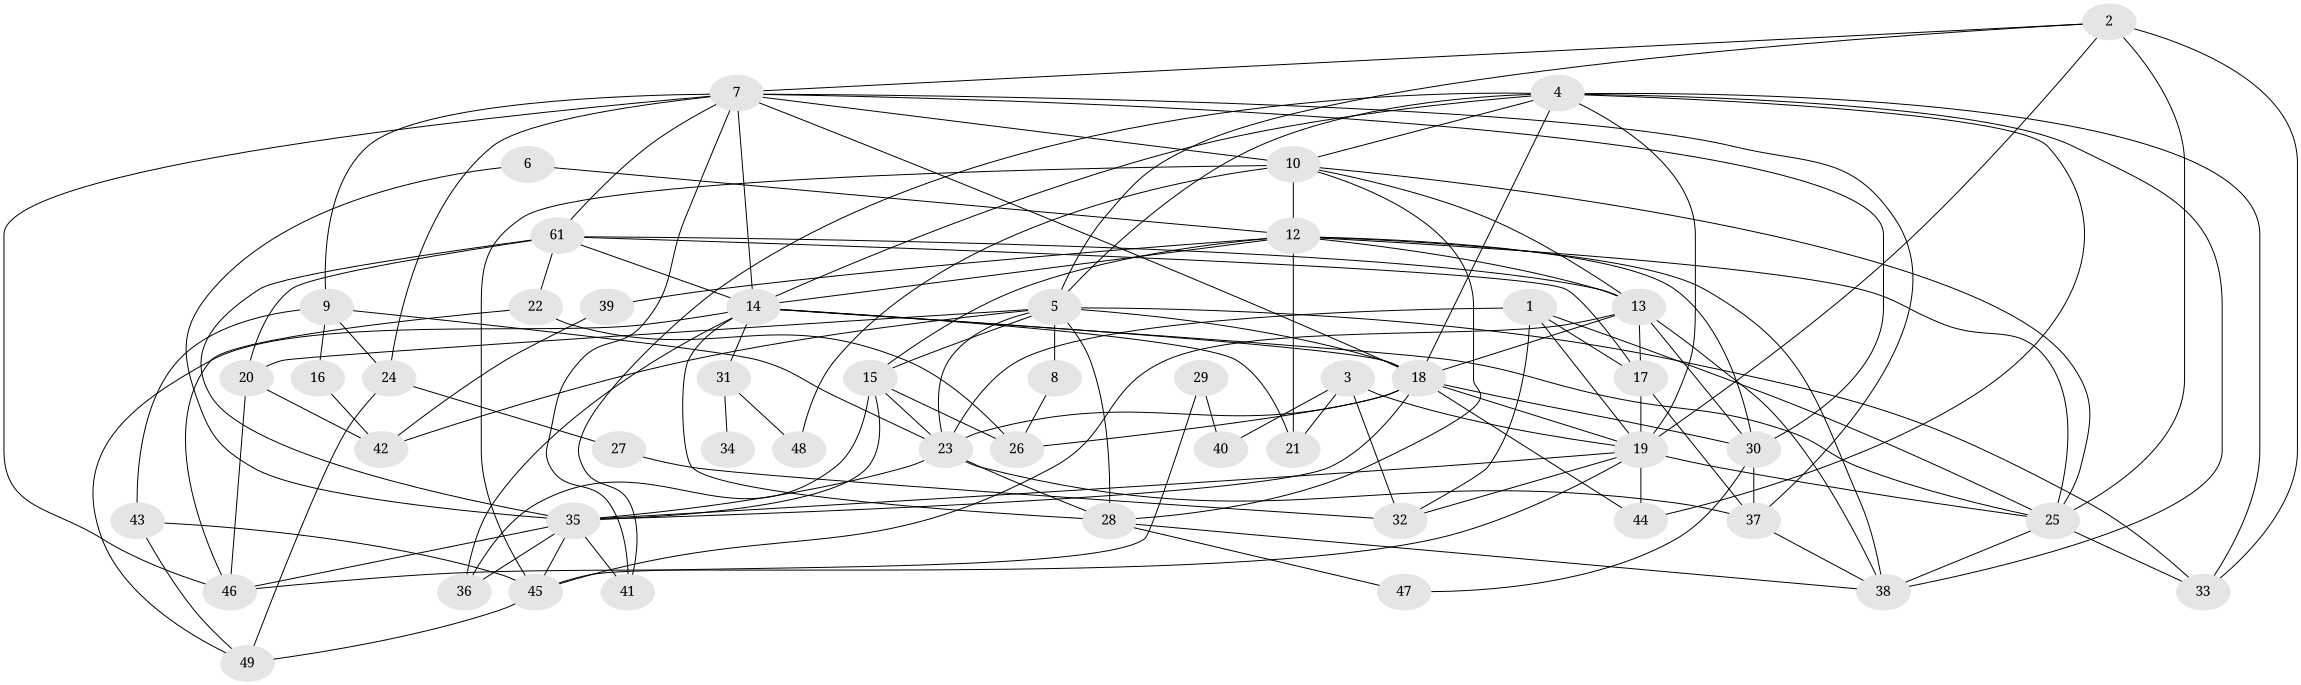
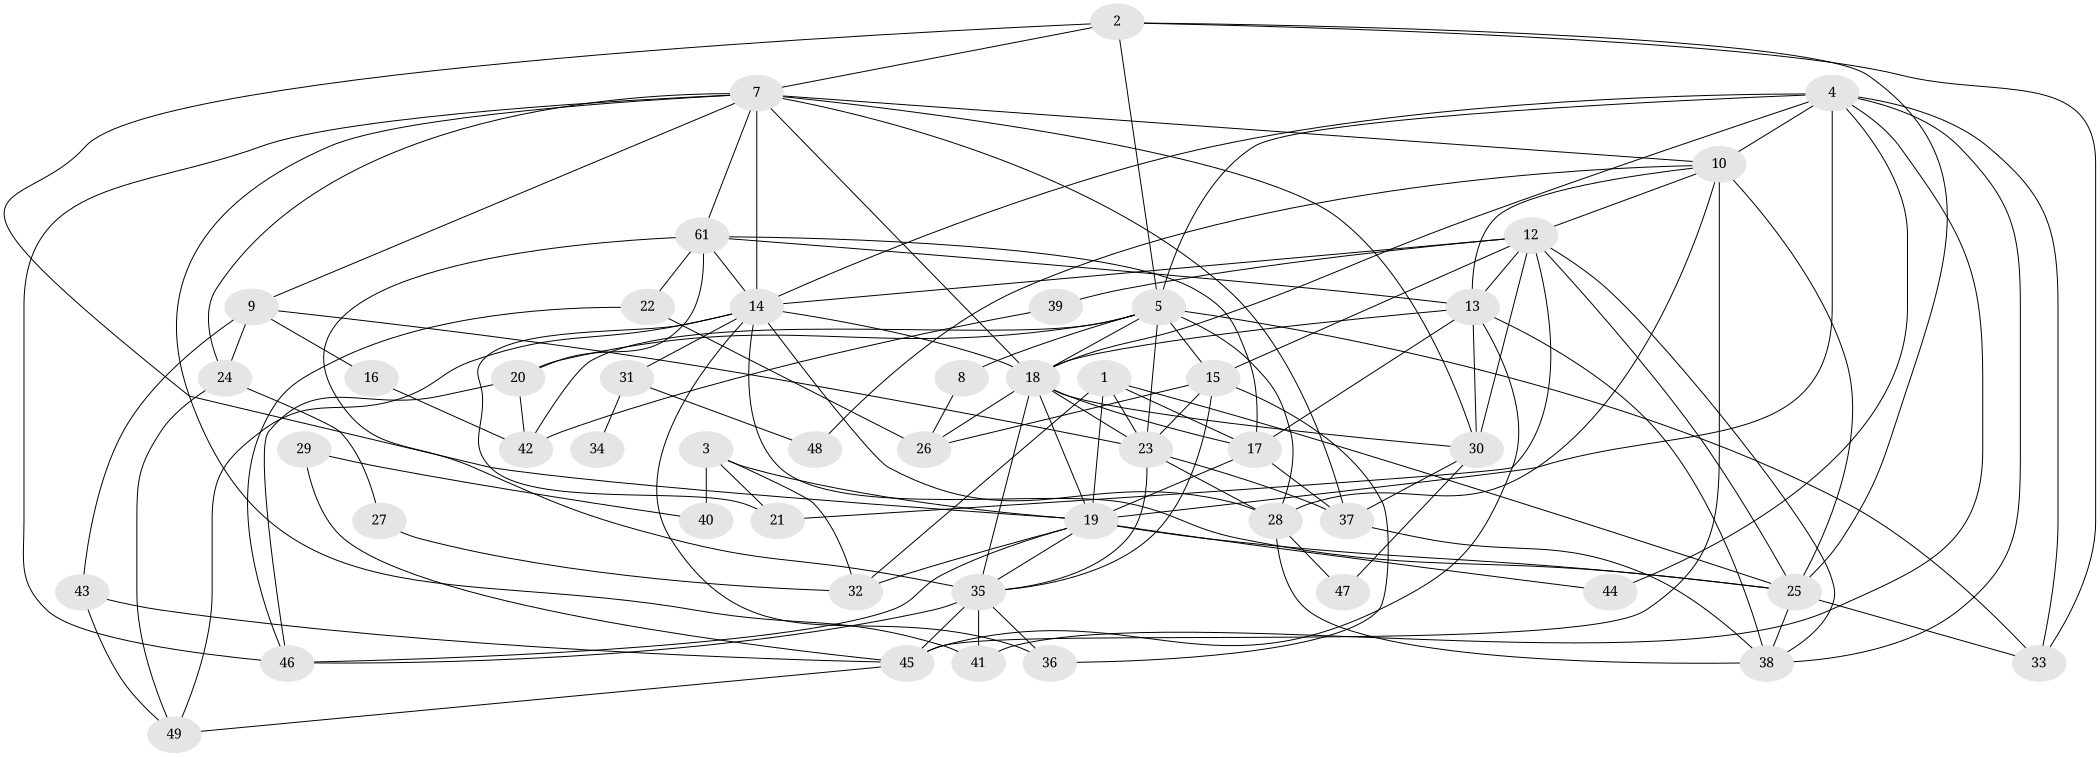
node "6": removed
edge "18" -- "44": now "18" -- "17"
